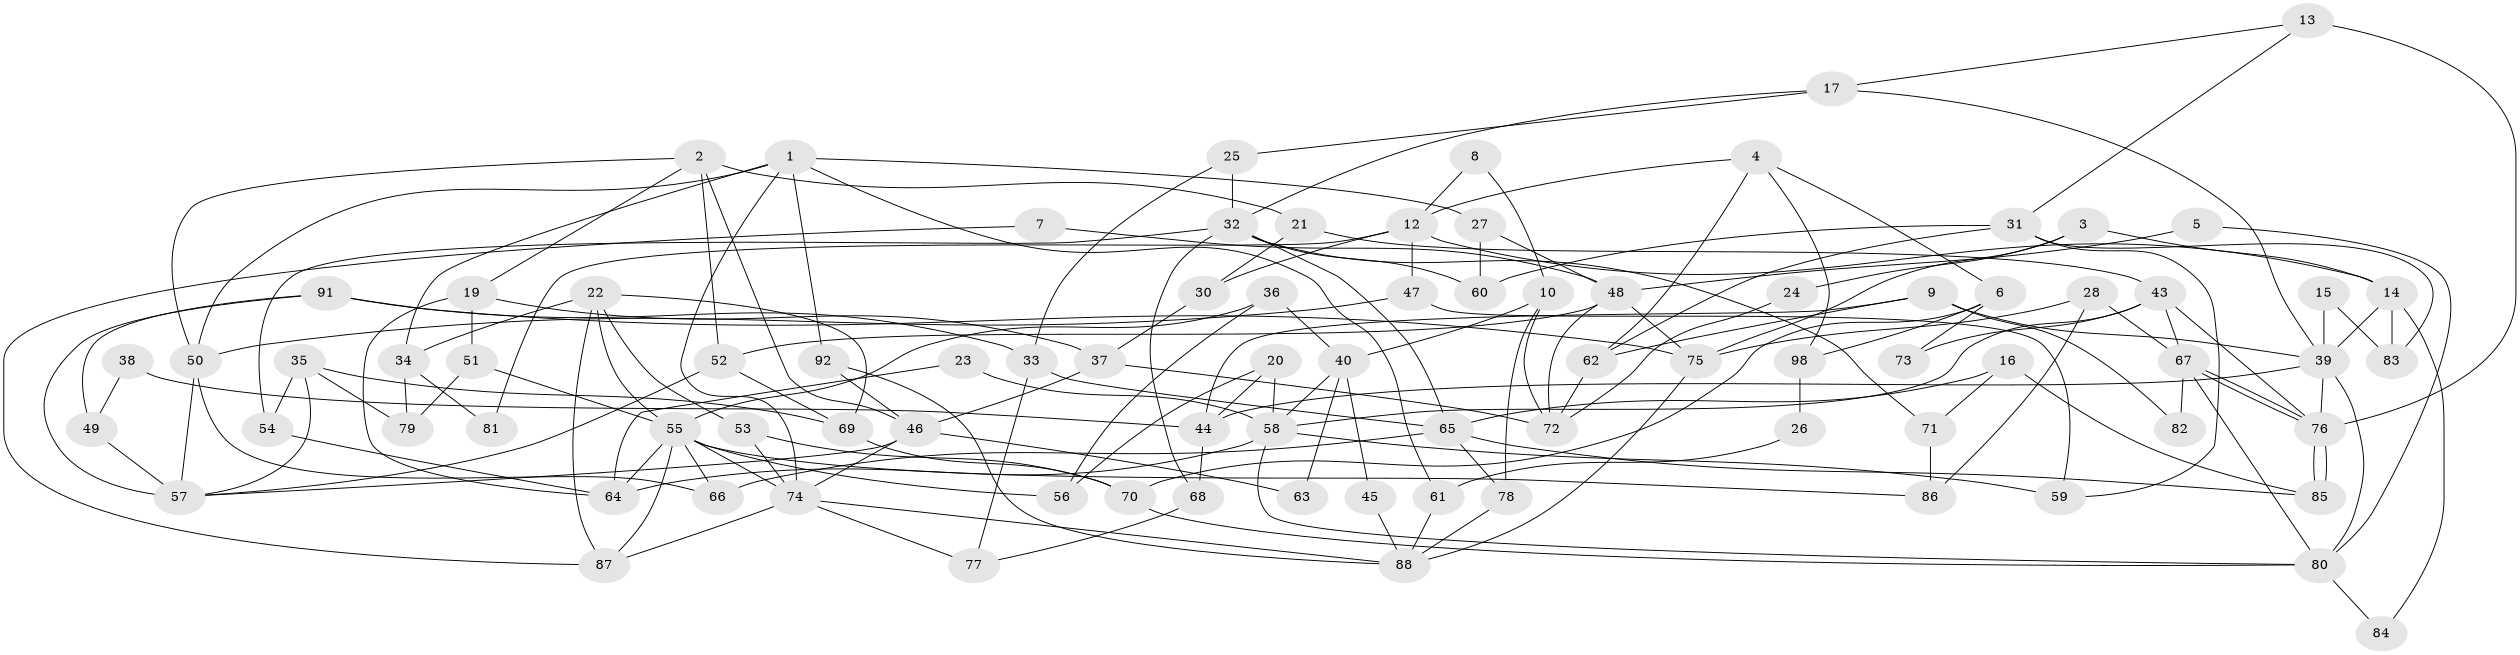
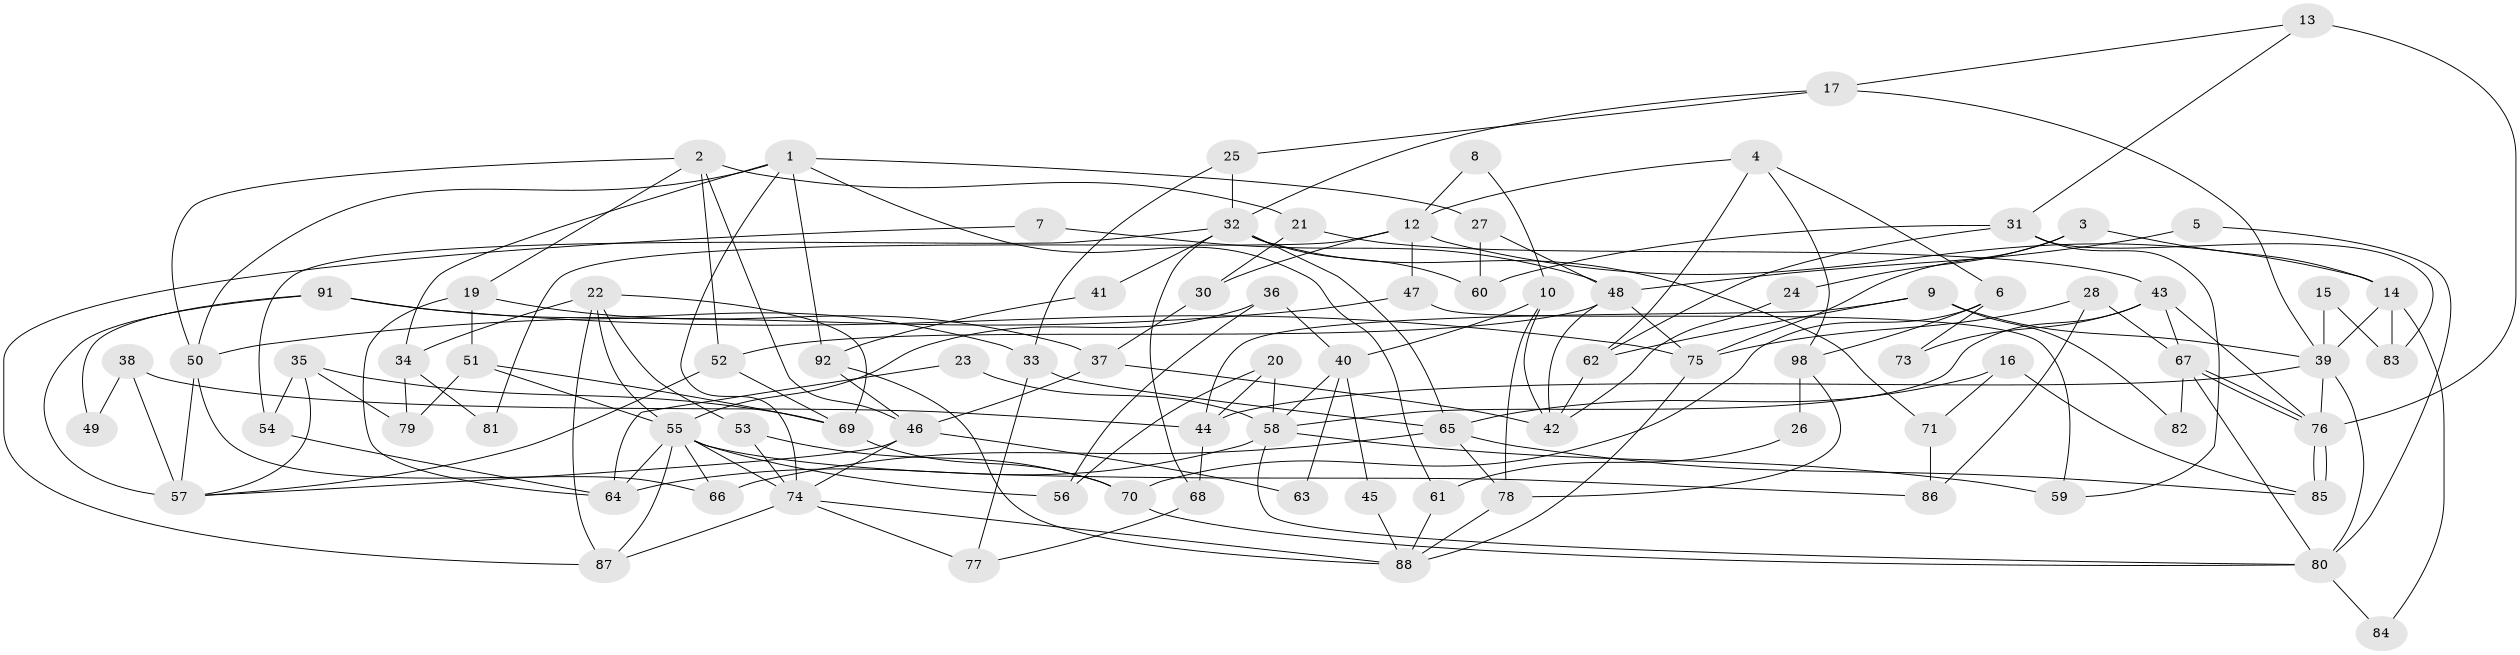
node "41": added
edge "51" -- "69": added
node "72": label "72" -> "42"
edge "49" -- "57": now "38" -- "57"
edge "98" -- "78": added
